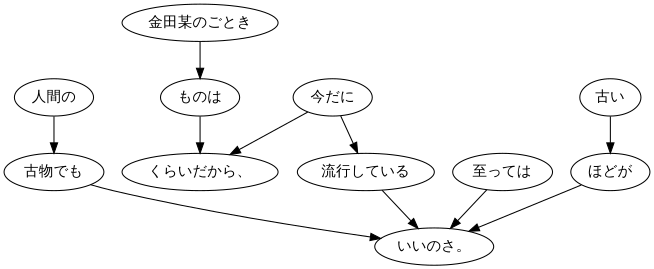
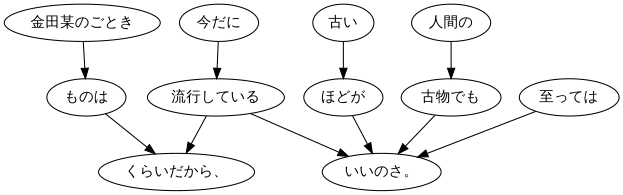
edge "今だに" -> "くらいだから、": now "流行している" -> "くらいだから、"
